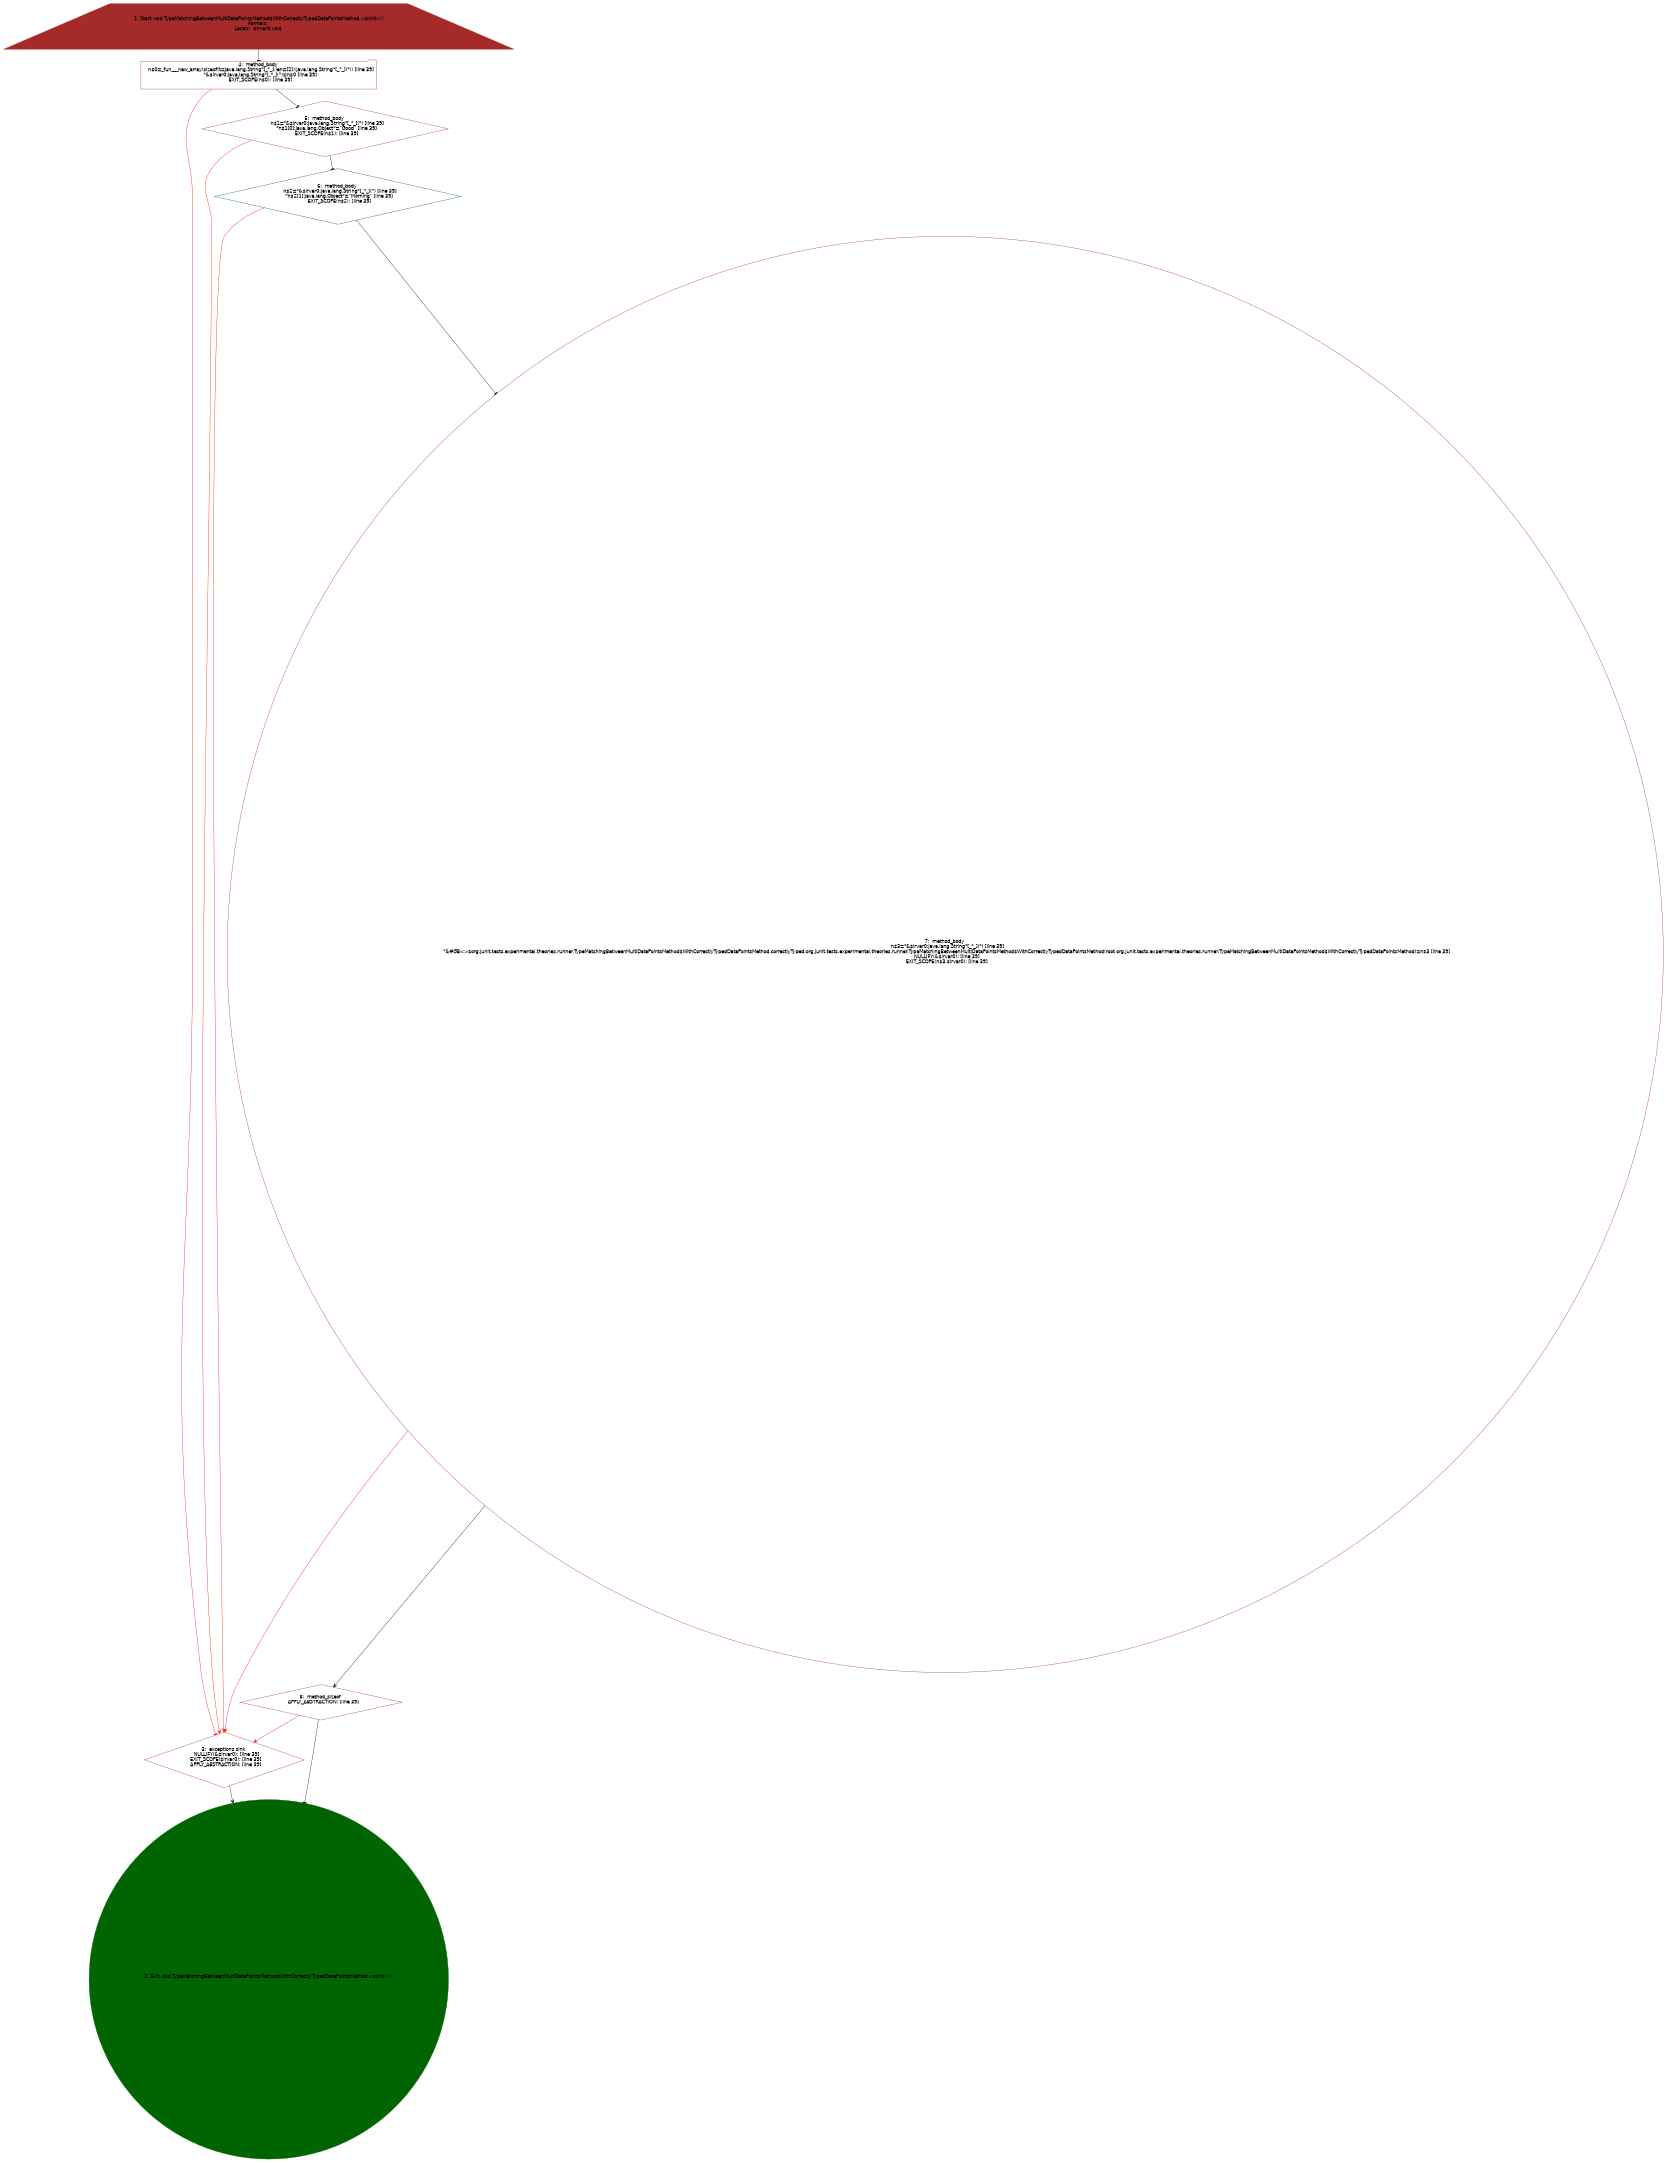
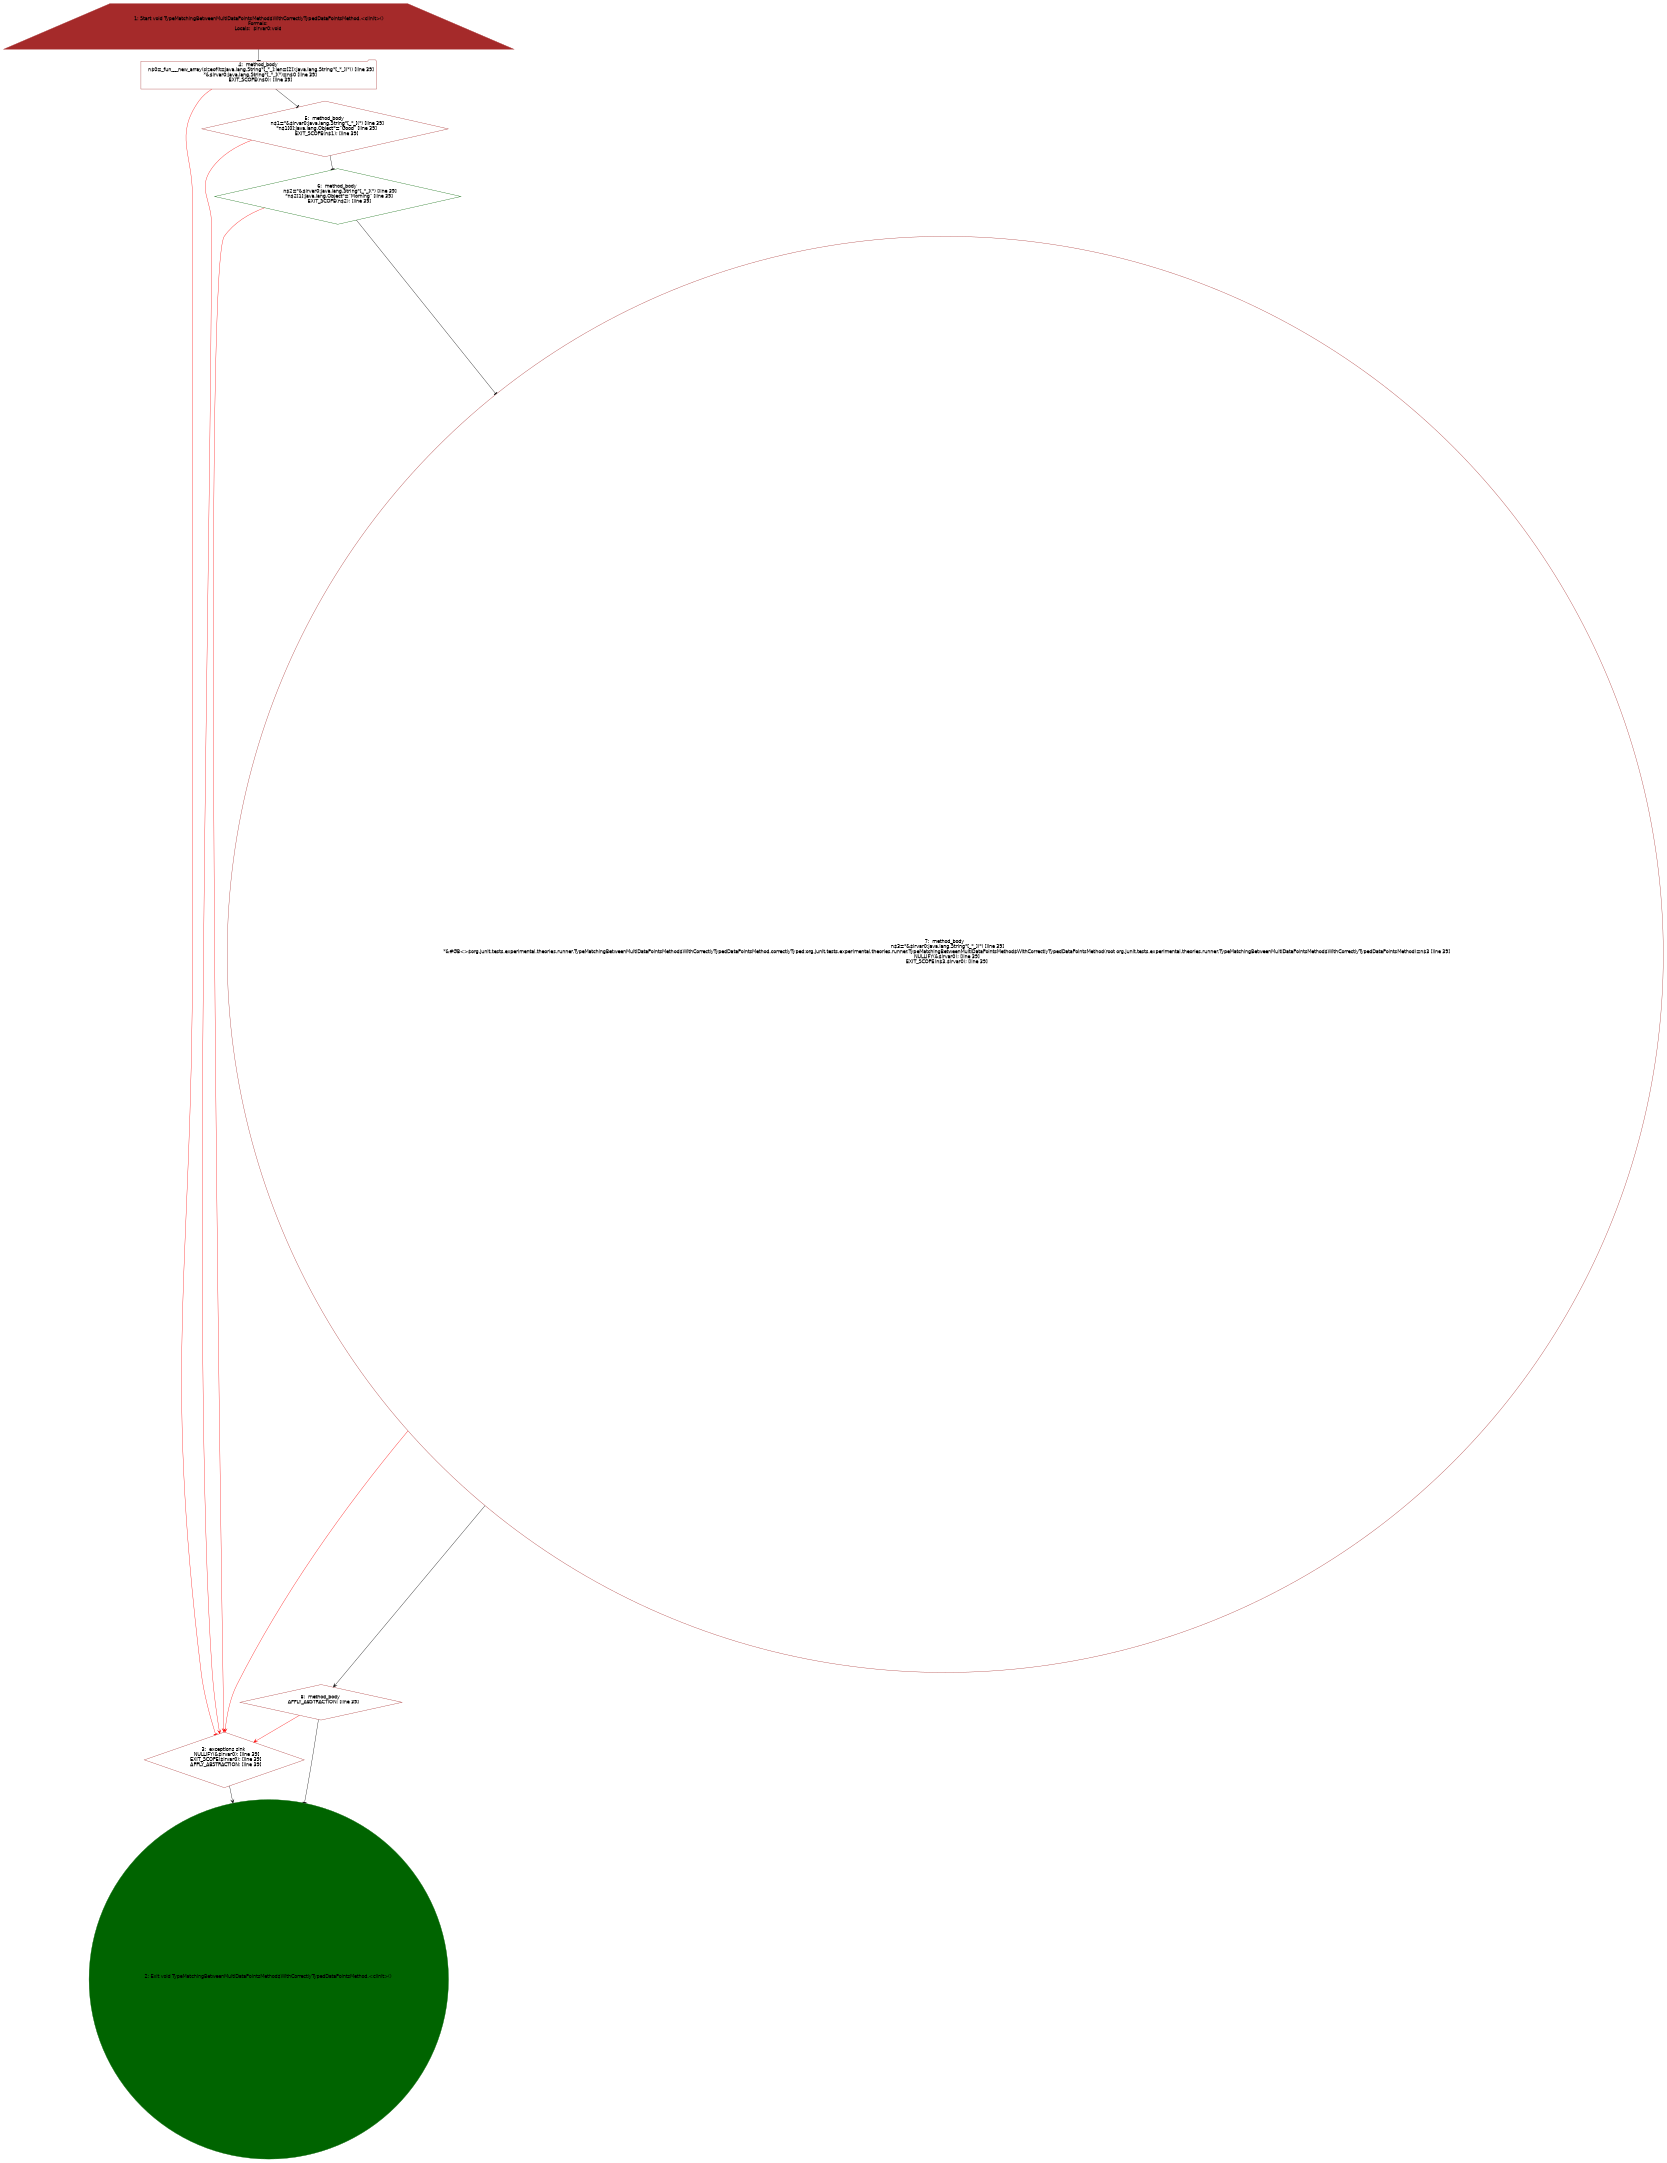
node "8:  method_sizeof APPLY_ABSTRACTION; [line 39]": label "8:  method_sizeof APPLY_ABSTRACTION; [line 39]" -> "8:  method_body APPLY_ABSTRACTION; [line 39]"
